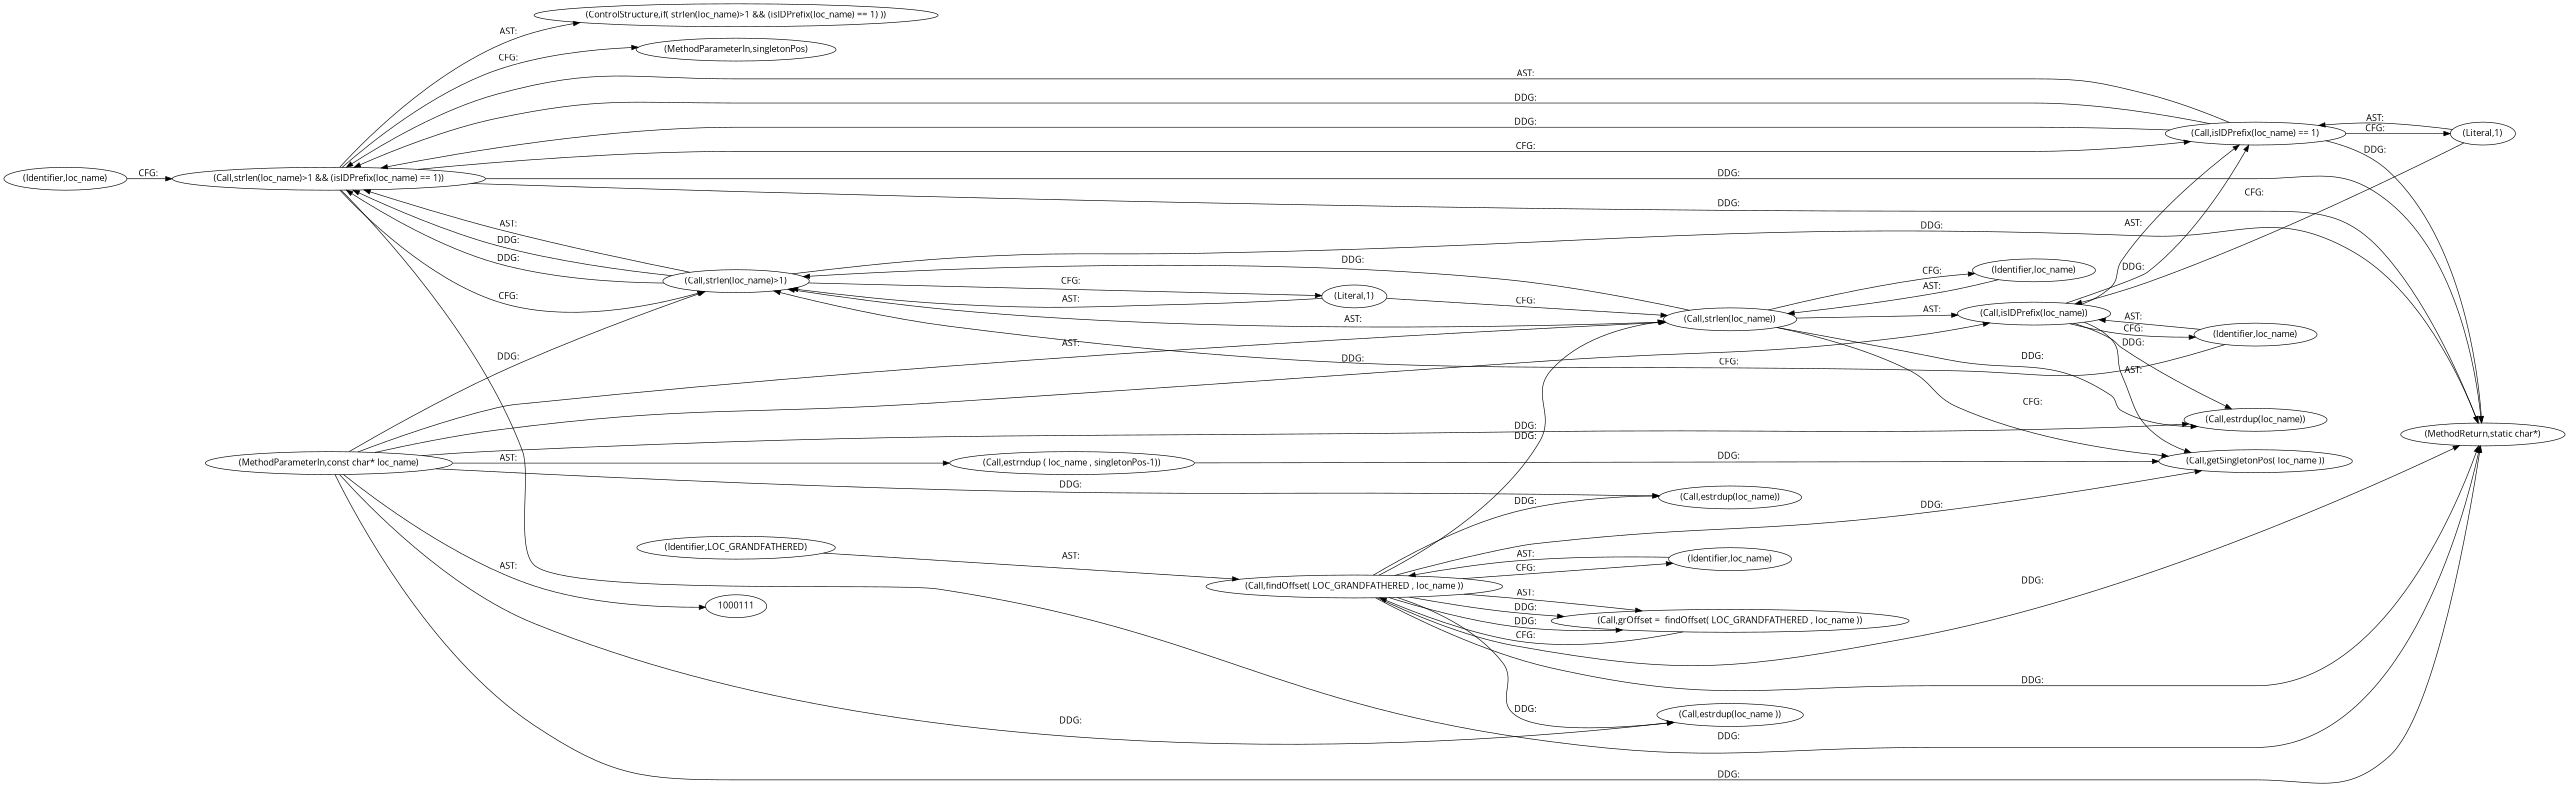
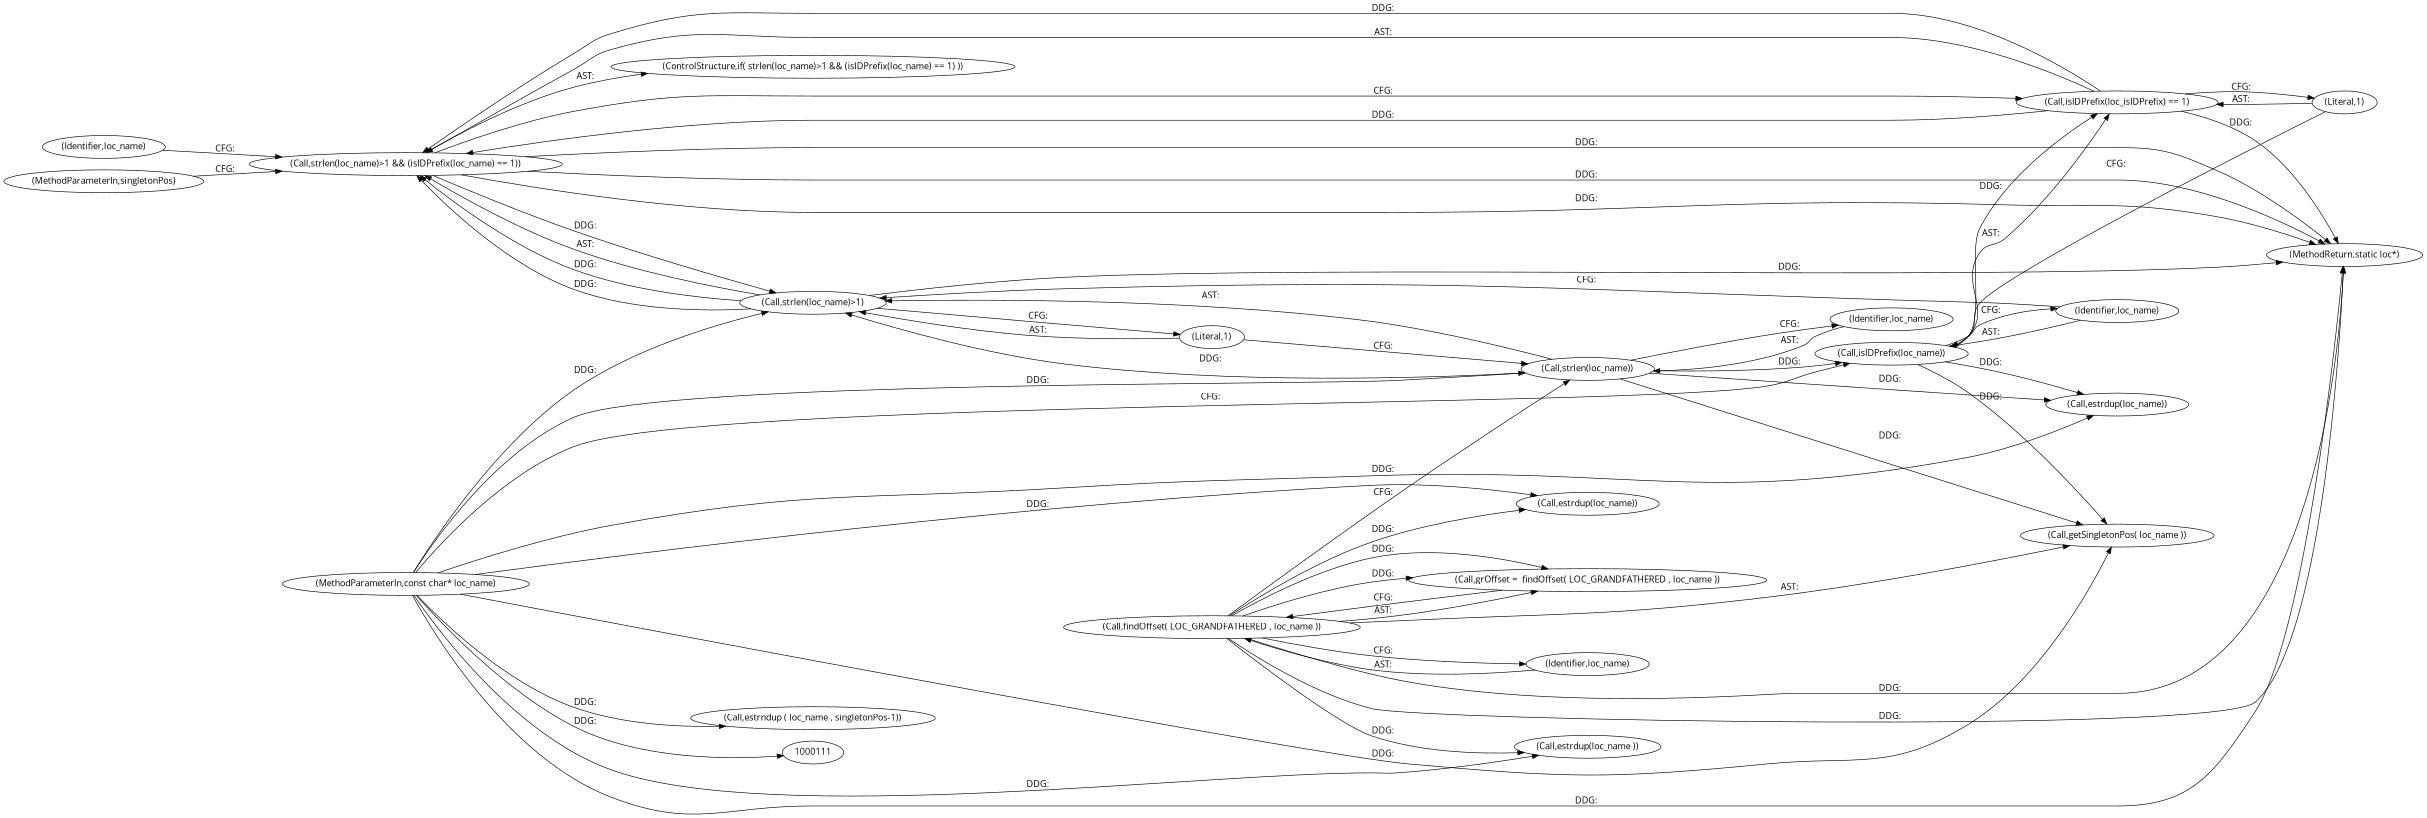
edge "(Call,strlen(loc_name)>1 && (isIDPrefix(loc_name) == 1))" -> "(MethodParameterIn,singletonPos)": reversed
node "(Call,isIDPrefix(loc_name) == 1)": label "(Call,isIDPrefix(loc_name) == 1)" -> "(Call,isIDPrefix(loc_isIDPrefix) == 1)"
edge "(Call,strlen(loc_name)>1 && (isIDPrefix(loc_name) == 1))" -> "(Call,strlen(loc_name)>1)": label "CFG: " -> "DDG: "
edge "(Call,strlen(loc_name))" -> "(Call,isIDPrefix(loc_name))": label "AST: " -> "DDG: "
edge "(MethodParameterIn,const char* loc_name)" -> "(Call,strlen(loc_name))": label "AST: " -> "DDG: "
edge "(MethodParameterIn,const char* loc_name)" -> "(Call,isIDPrefix(loc_name))": label "DDG: " -> "CFG: "
edge "(Call,isIDPrefix(loc_name))" -> "(Call,getSingletonPos( loc_name ))": label "AST: " -> "DDG: "
edge "(Call,strlen(loc_name))" -> "(Call,getSingletonPos( loc_name ))": label "CFG: " -> "DDG: "
node "(MethodReturn,static char*)": label "(MethodReturn,static char*)" -> "(MethodReturn,static loc*)"
edge "(Call,findOffset( LOC_GRANDFATHERED , loc_name ))" -> "(Call,strlen(loc_name))": label "DDG: " -> "CFG: "
edge "(MethodParameterIn,const char* loc_name)" -> "(Call,estrndup ( loc_name , singletonPos-1))": label "AST: " -> "DDG: "
edge "(Call,estrndup ( loc_name , singletonPos-1))" -> "(Call,getSingletonPos( loc_name ))": now "(MethodParameterIn,const char* loc_name)" -> "(Call,getSingletonPos( loc_name ))"
edge "(Call,findOffset( LOC_GRANDFATHERED , loc_name ))" -> "(Call,getSingletonPos( loc_name ))": label "DDG: " -> "AST: "
node "(Identifier,LOC_GRANDFATHERED)": removed
edge "(MethodParameterIn,const char* loc_name)" -> "1000111": label "AST: " -> "DDG: "
